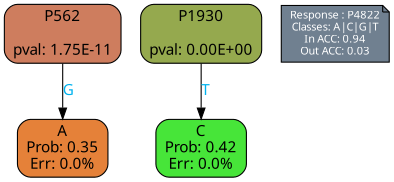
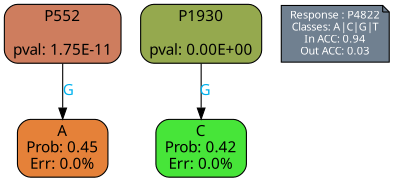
node "P562 pval: 1.75E-11": label "P562 pval: 1.75E-11" -> "P552 pval: 1.75E-11"
edge "P1930 pval: 0.00E+00" -> "C Prob: 0.42 Err: 0.0%": label "T" -> "G"
node "A Prob: 0.35 Err: 0.0%": label "A Prob: 0.35 Err: 0.0%" -> "A Prob: 0.45 Err: 0.0%"
